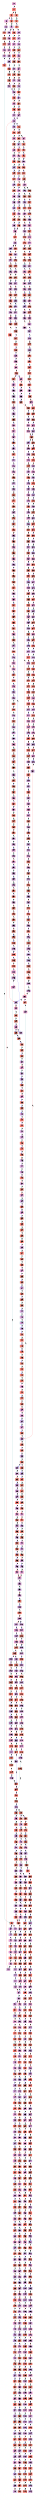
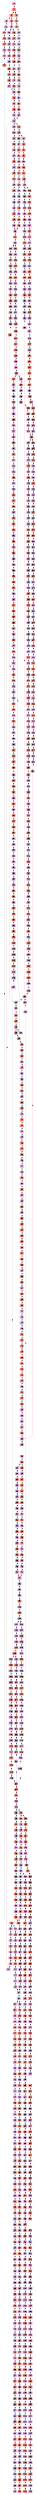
node "S289": fillcolor plum -> salmon
edge "S350" -> "S357": reversed
node "S1011": fillcolor plum -> salmon
node "S848": removed
node "S798": removed
node "S943": removed
